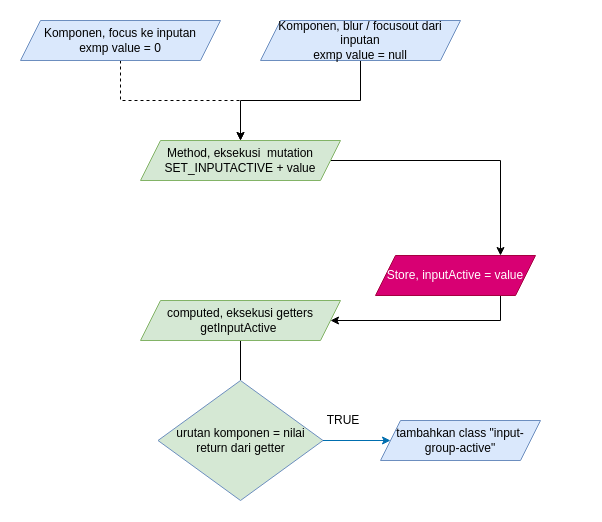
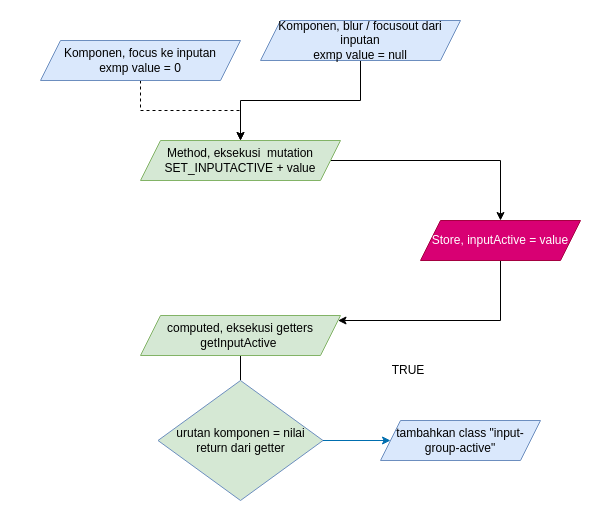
node "Komponen, focus ke inputan exmp value = 0": moved (121, 41) -> (141, 61)
node "Store, inputActive = value": moved (456, 276) -> (501, 241)
node "computed, eksekusi getters getInputActive": moved (241, 321) -> (241, 336)
node "TRUE": moved (343, 421) -> (408, 371)
